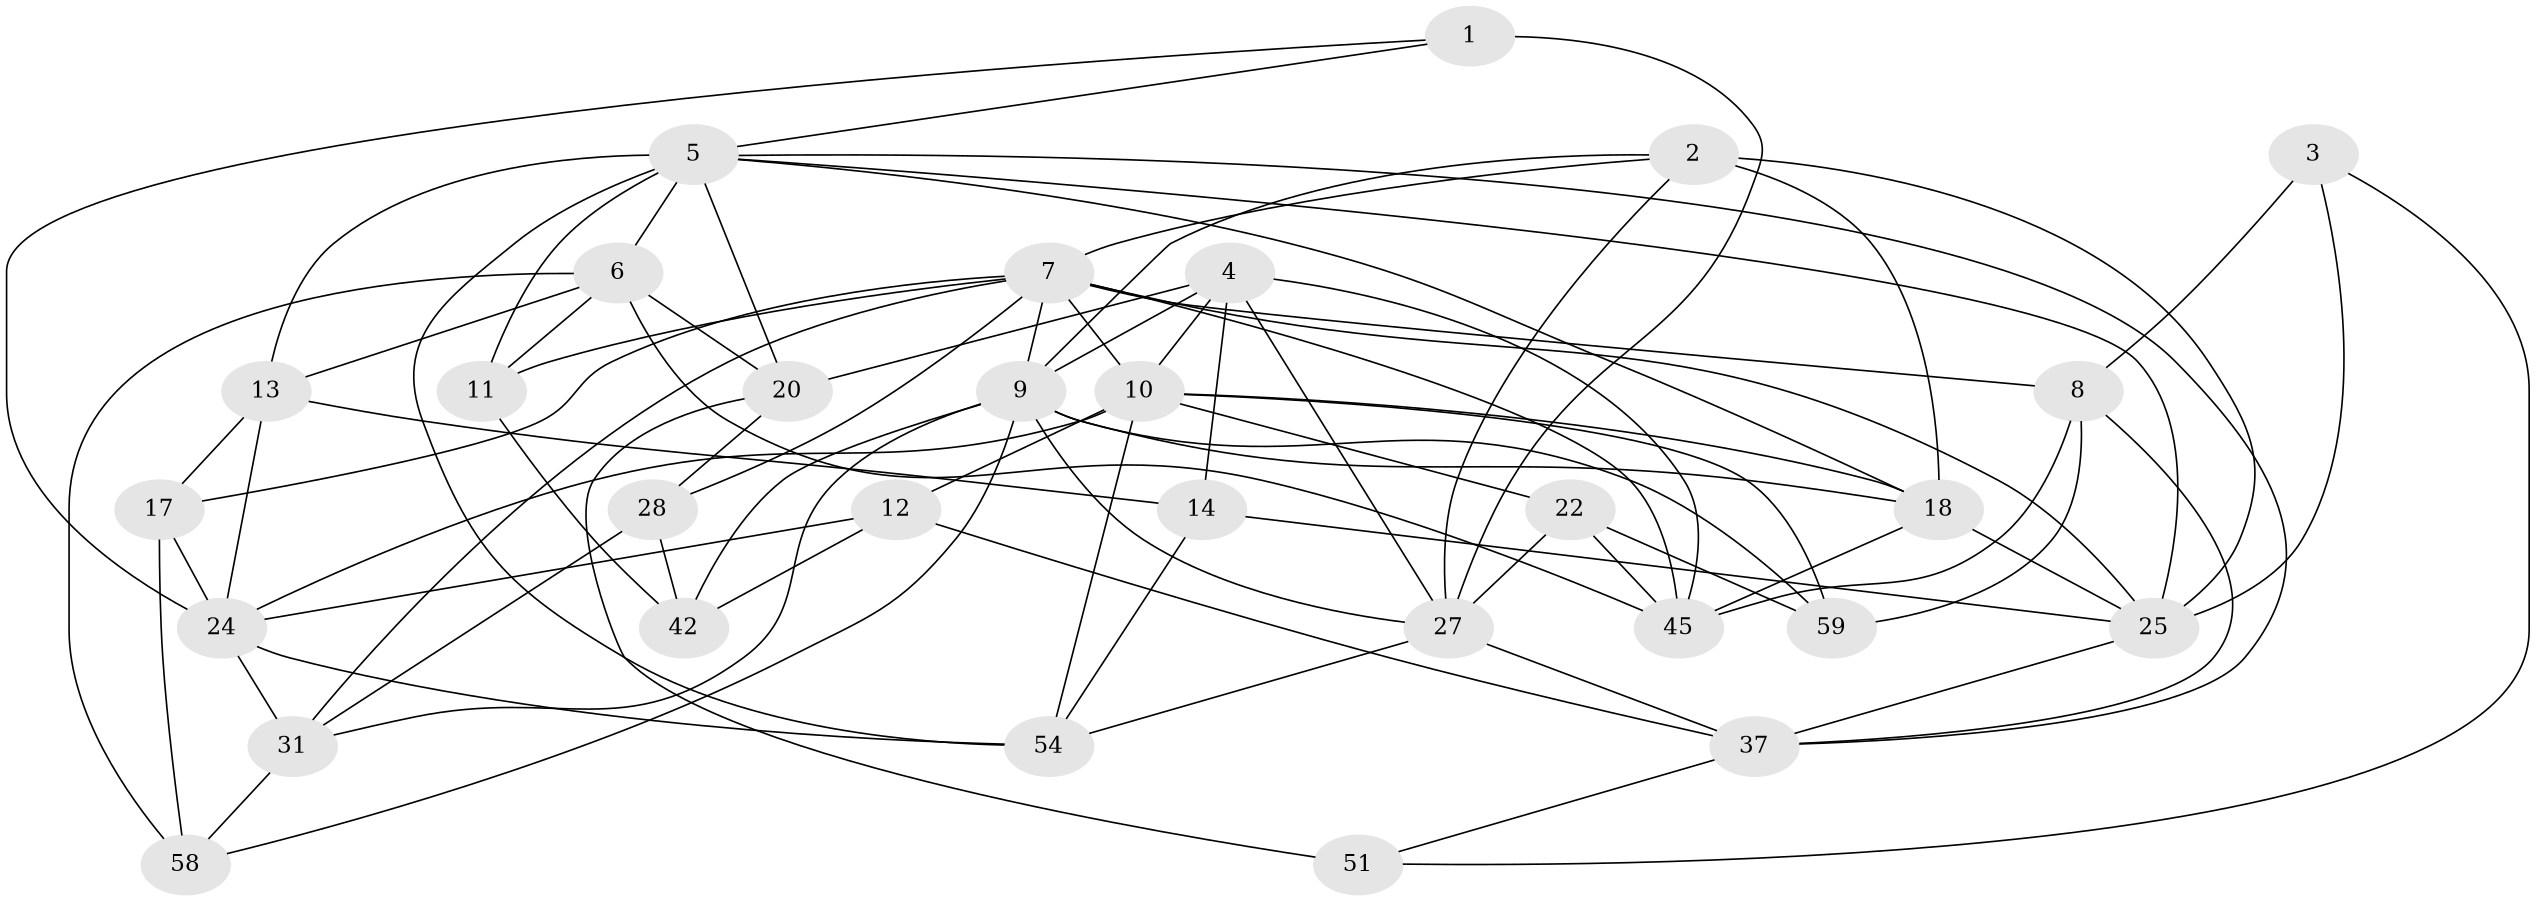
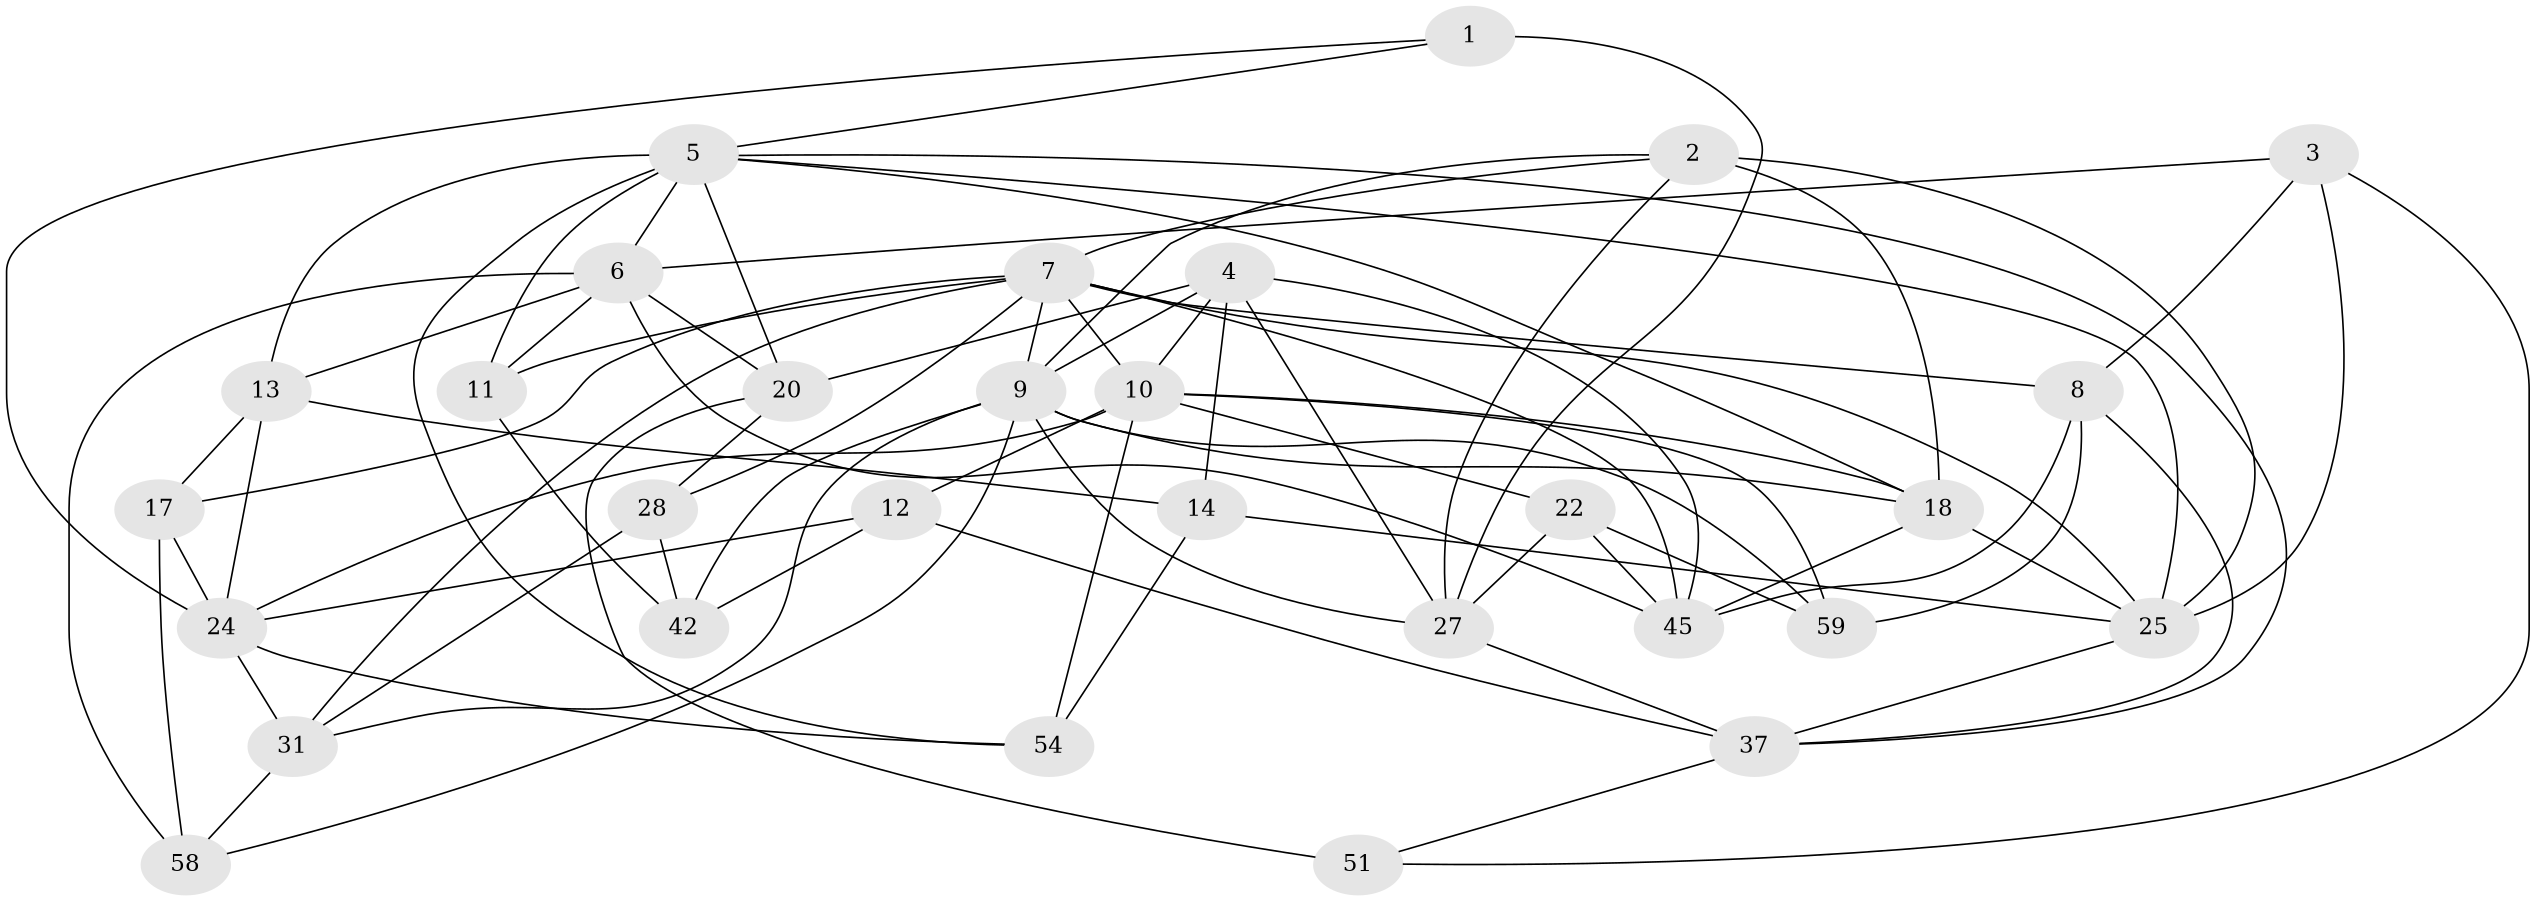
edge "3" -- "6": added
edge "27" -- "54": removed
